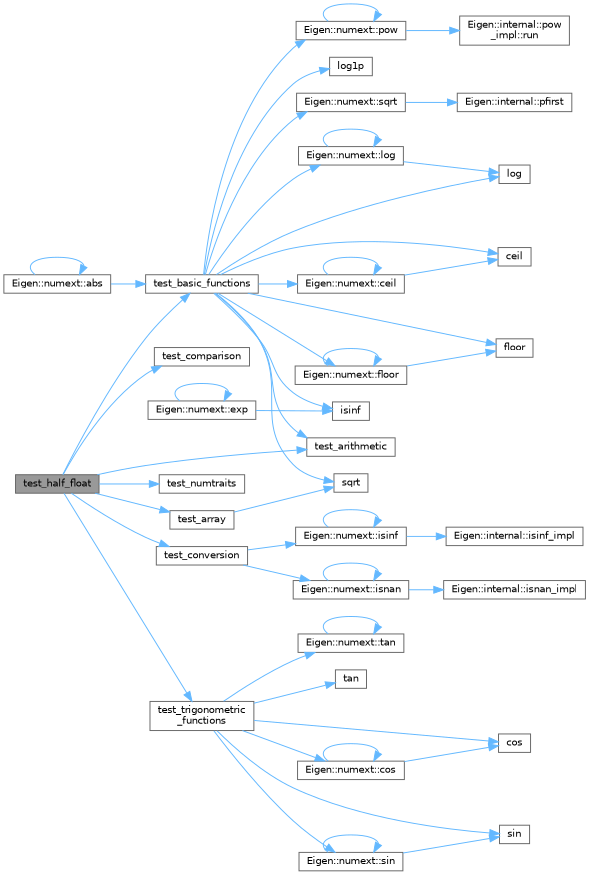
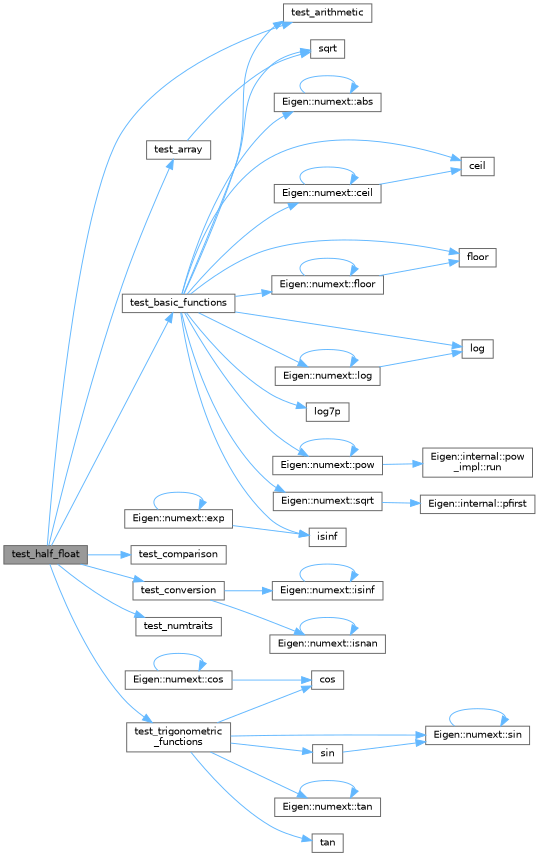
node "log1p": label "log1p" -> "log7p"
edge "Eigen::numext::abs" -> "test_basic_functions": reversed
node "Eigen::internal::isinf_impl": removed
node "Eigen::internal::isnan_impl": removed
edge "test_trigonometric _functions" -> "Eigen::numext::cos": removed
edge "Eigen::numext::sin" -> "sin": reversed
